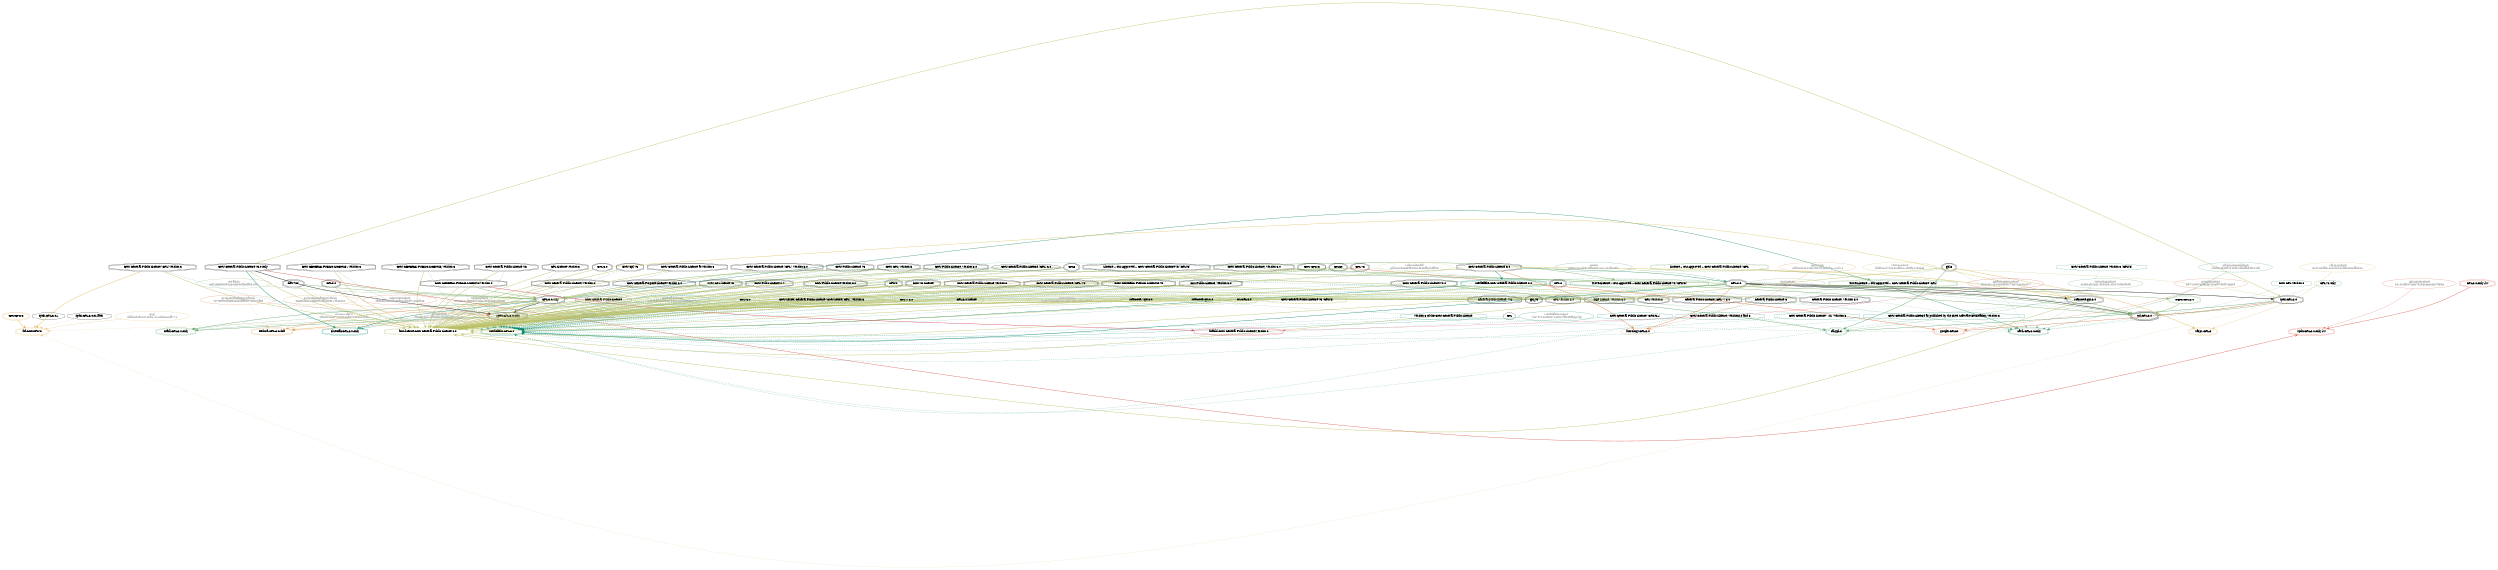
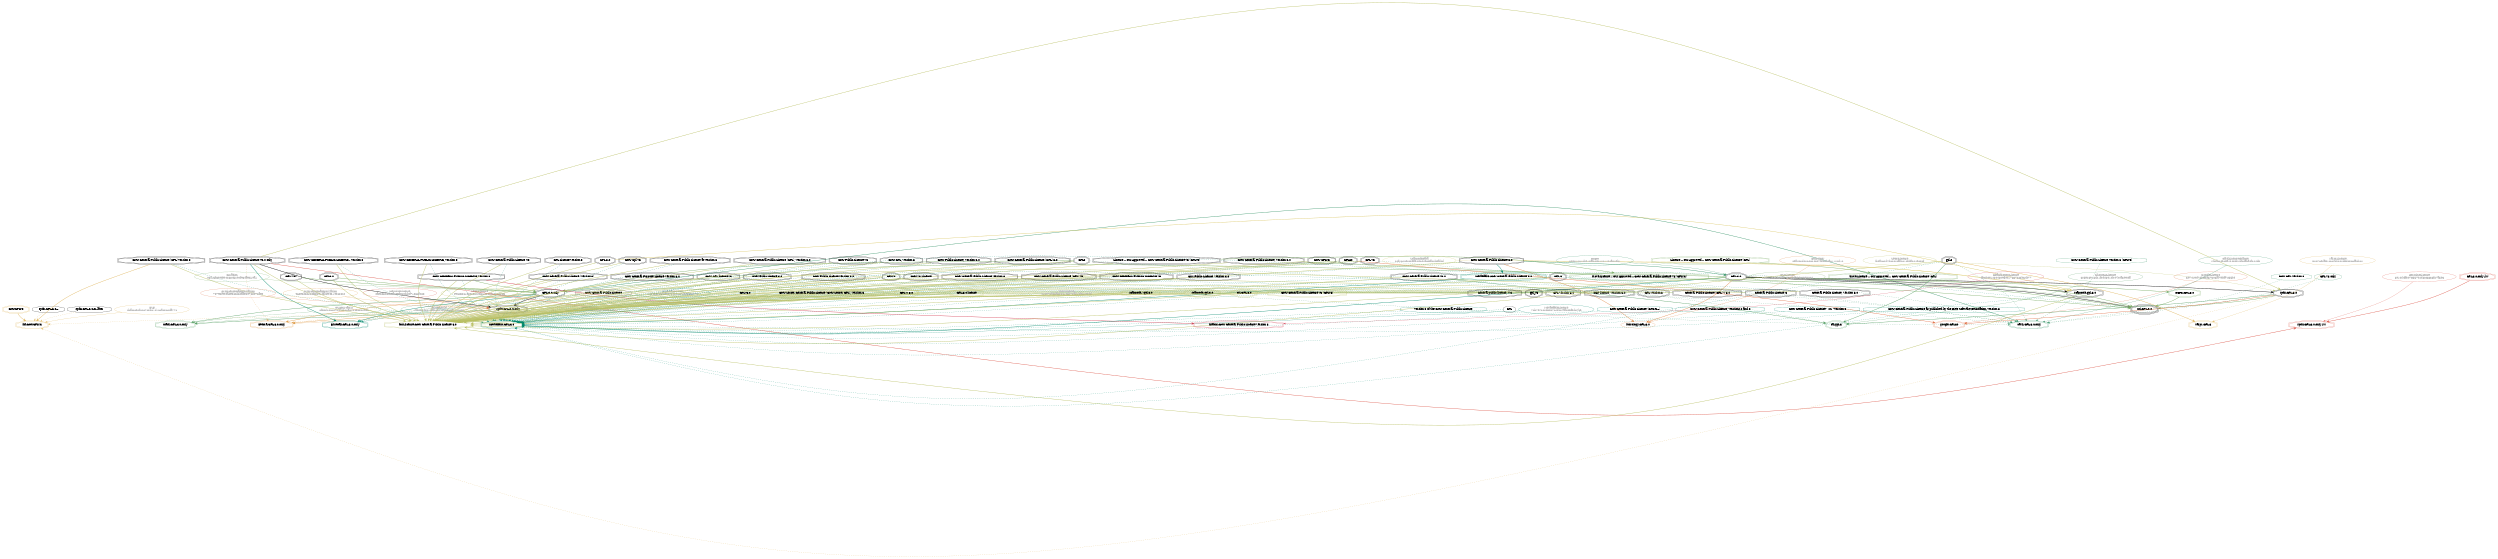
node "GNU General Public License (GPL) 3.0": shape ellipse -> doubleoctagon
node "Fedora:GPL-3.0-dca": label "Fedora:GPL-3.0-dca" -> "Fedora:GPL-3.0-only"
